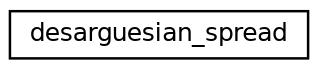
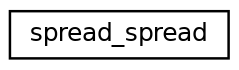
node "desarguesian_spread": label "desarguesian_spread" -> "spread_spread"
